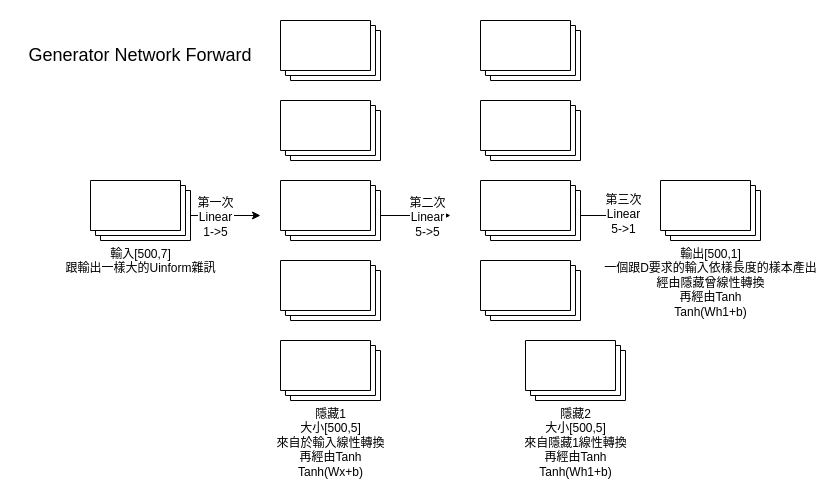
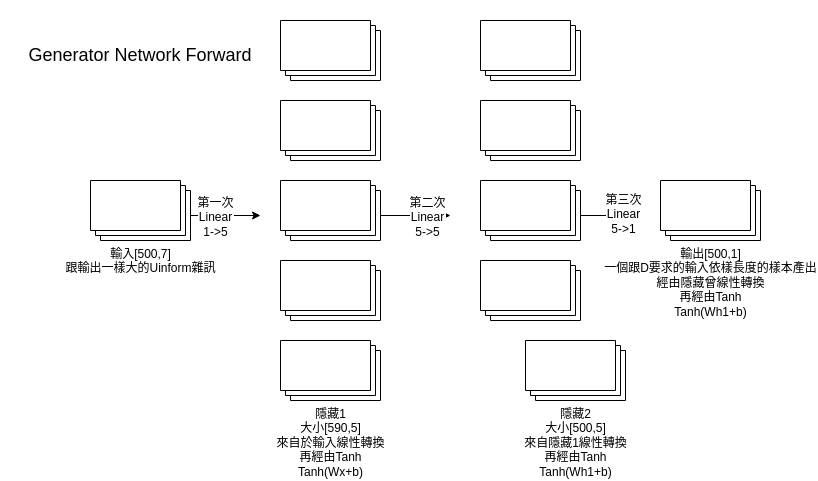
node "隱藏1 大小[500,5] 來自於輸入線性轉換 再經由Tanh Tanh(Wx+b)": label "隱藏1 大小[500,5] 來自於輸入線性轉換 再經由Tanh Tanh(Wx+b)" -> "隱藏1 大小[590,5] 來自於輸入線性轉換 再經由Tanh Tanh(Wx+b)"
